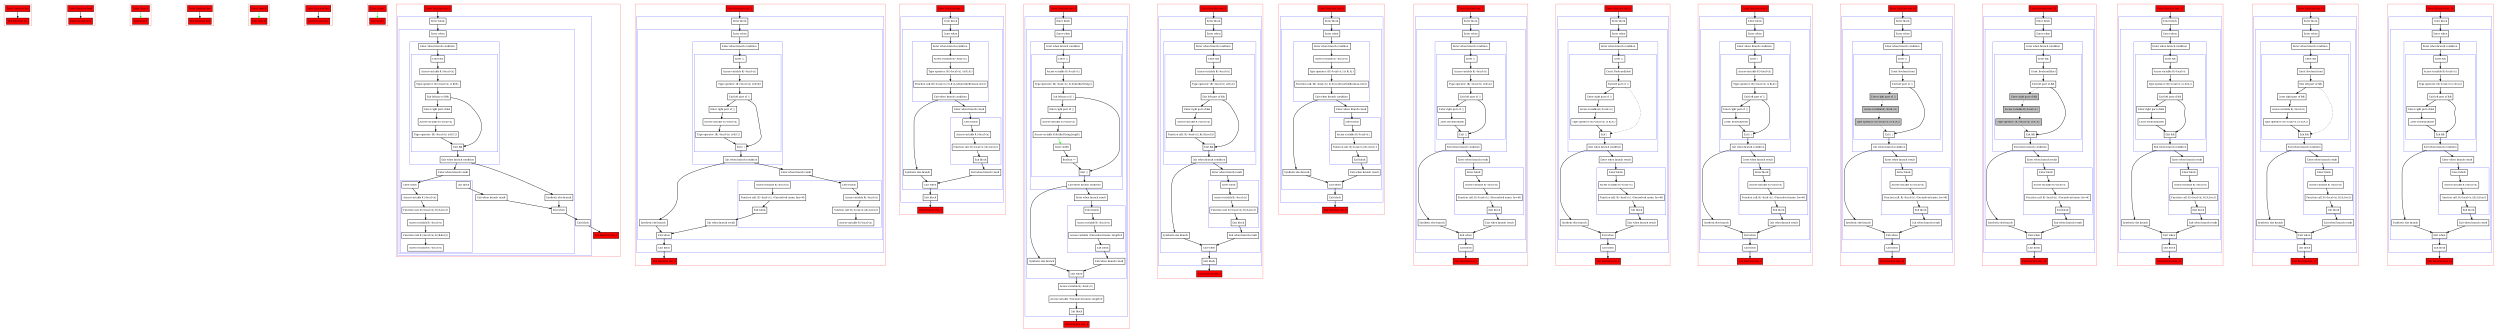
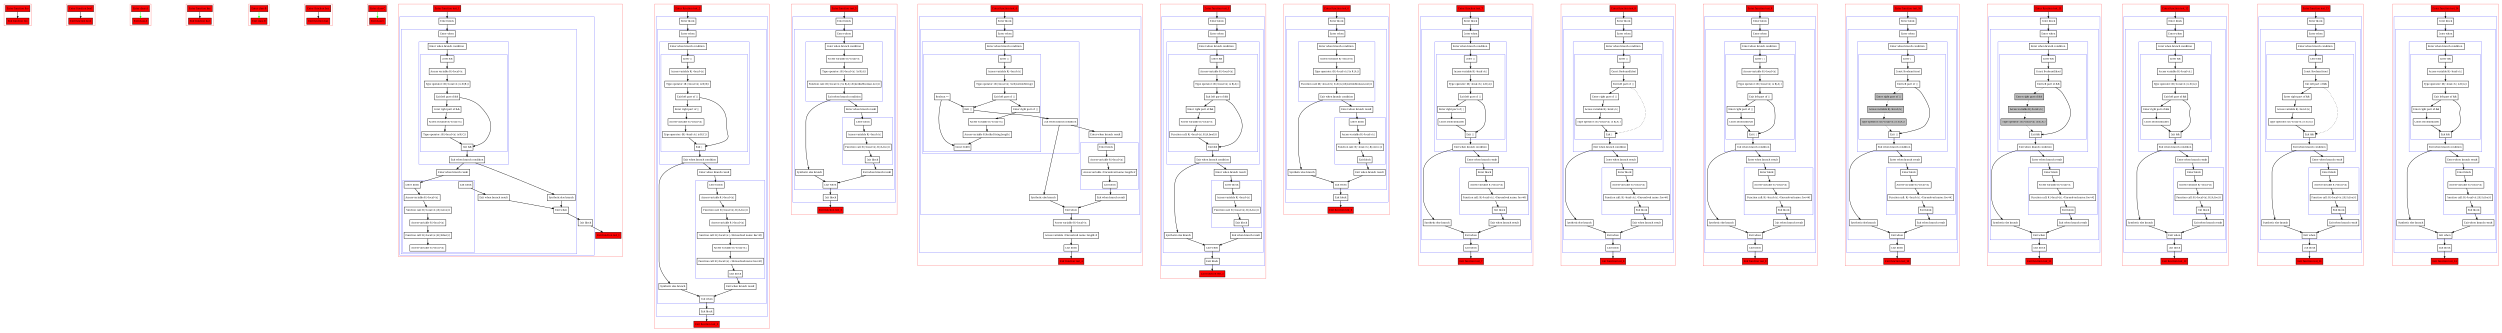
edge "Access variable R|kotlin/String.length|" -> "Const: Int(0)": color green -> black
edge "Const: Int(0)" -> "Boolean ==": reversed
node "Function call: R|<local>/x|.<Unresolved name: bar>#()": added
